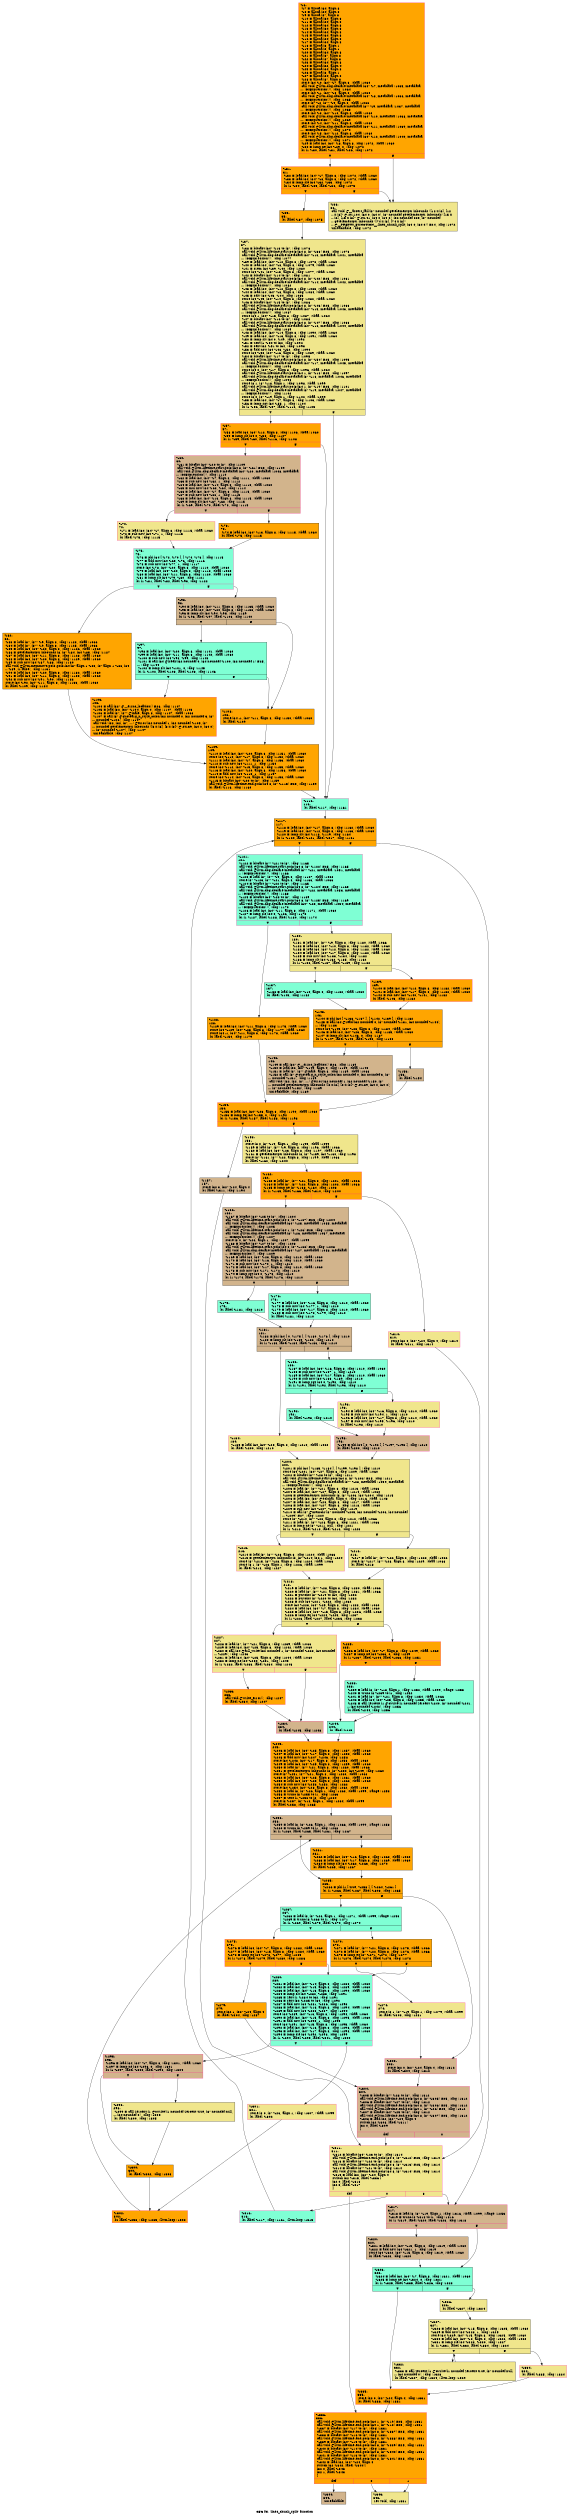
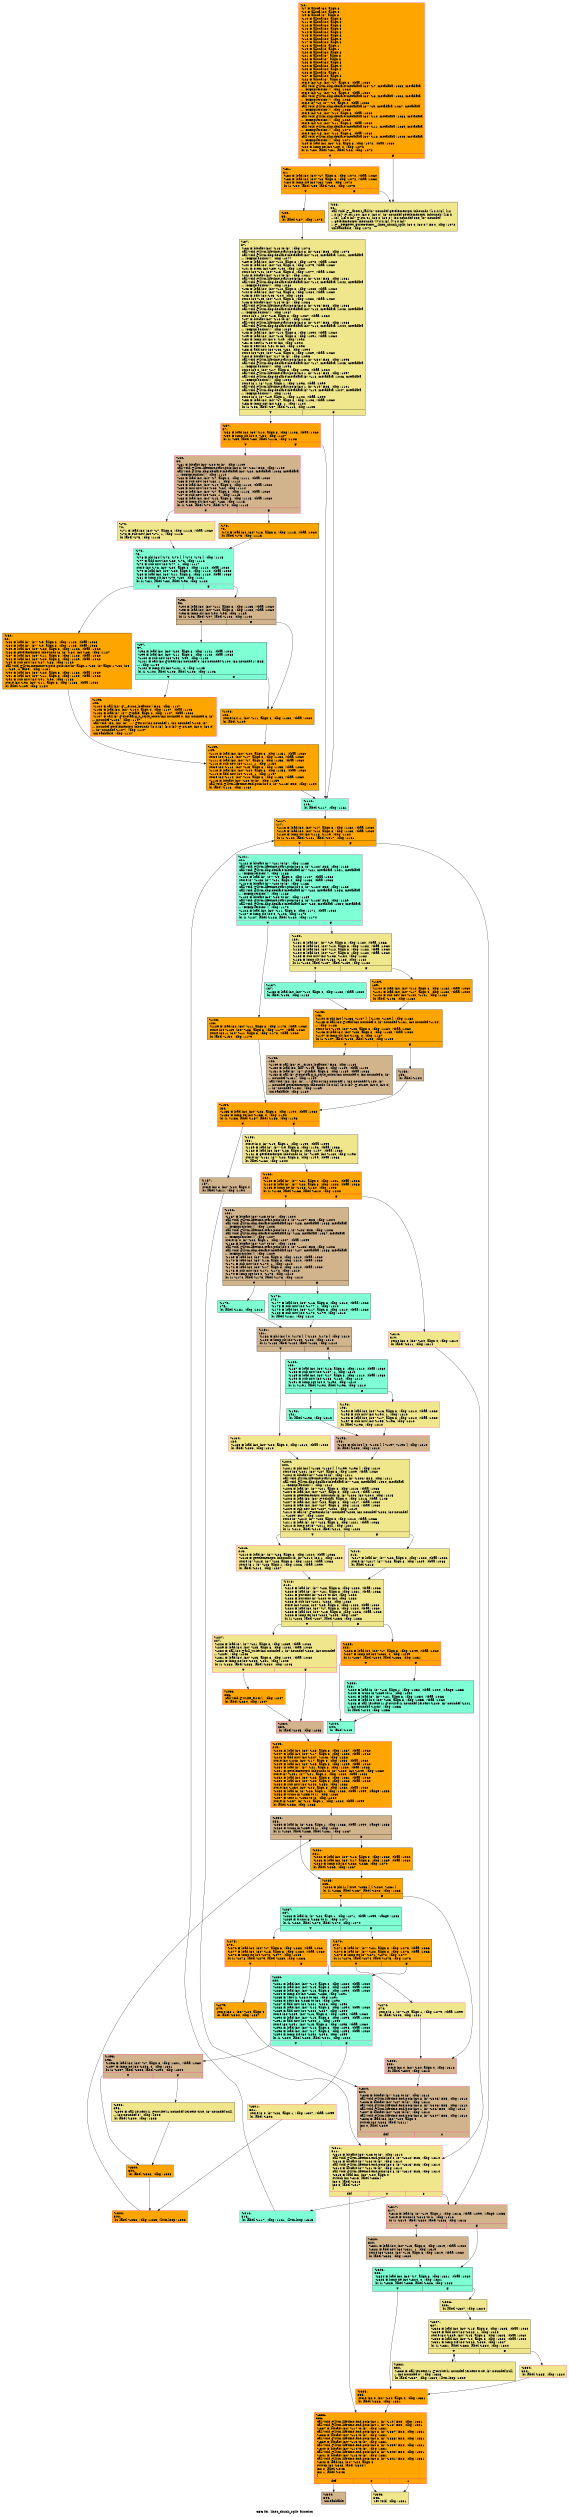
node "%139:": color deeppink -> black
